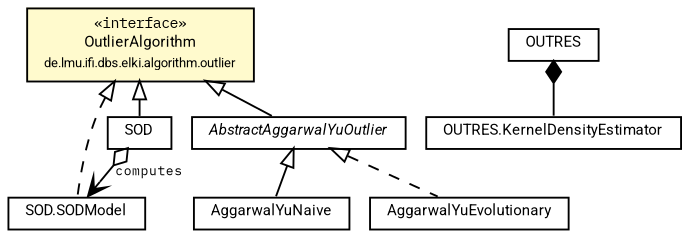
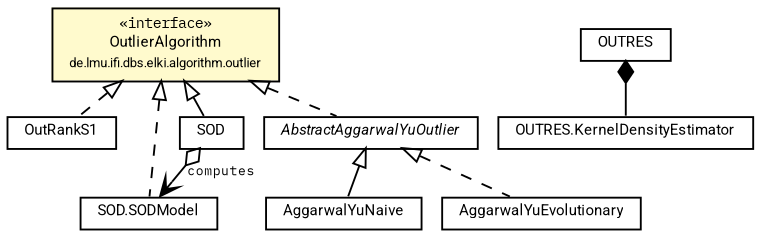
edge "AbstractAggarwalYuOutlier" -> "OutlierAlgorithm": style solid -> dashed
node "OutRankS1": added
